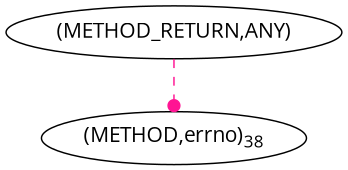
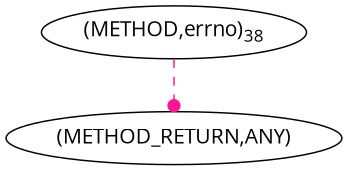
edge "(METHOD_RETURN,ANY)" -> "(METHOD,errno)": reversed
